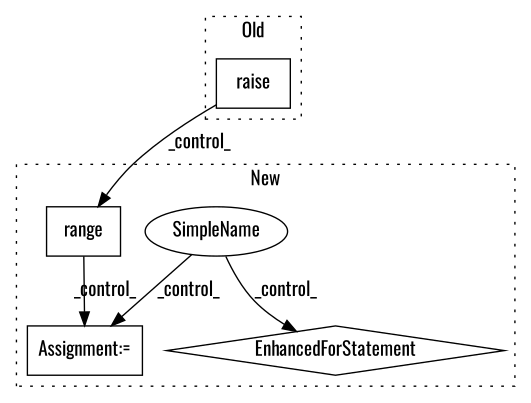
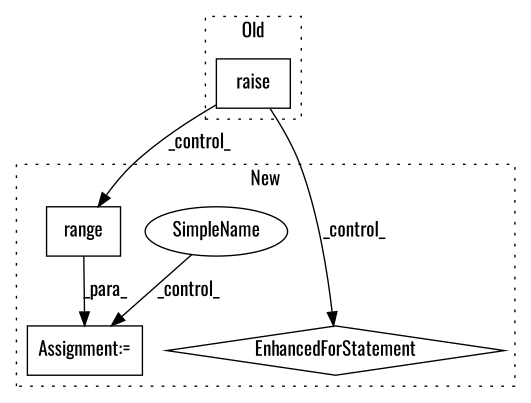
edge "range" -> "Assignment:=": label "_control_" -> "_para_"
edge "SimpleName" -> "EnhancedForStatement": now "raise" -> "EnhancedForStatement"
